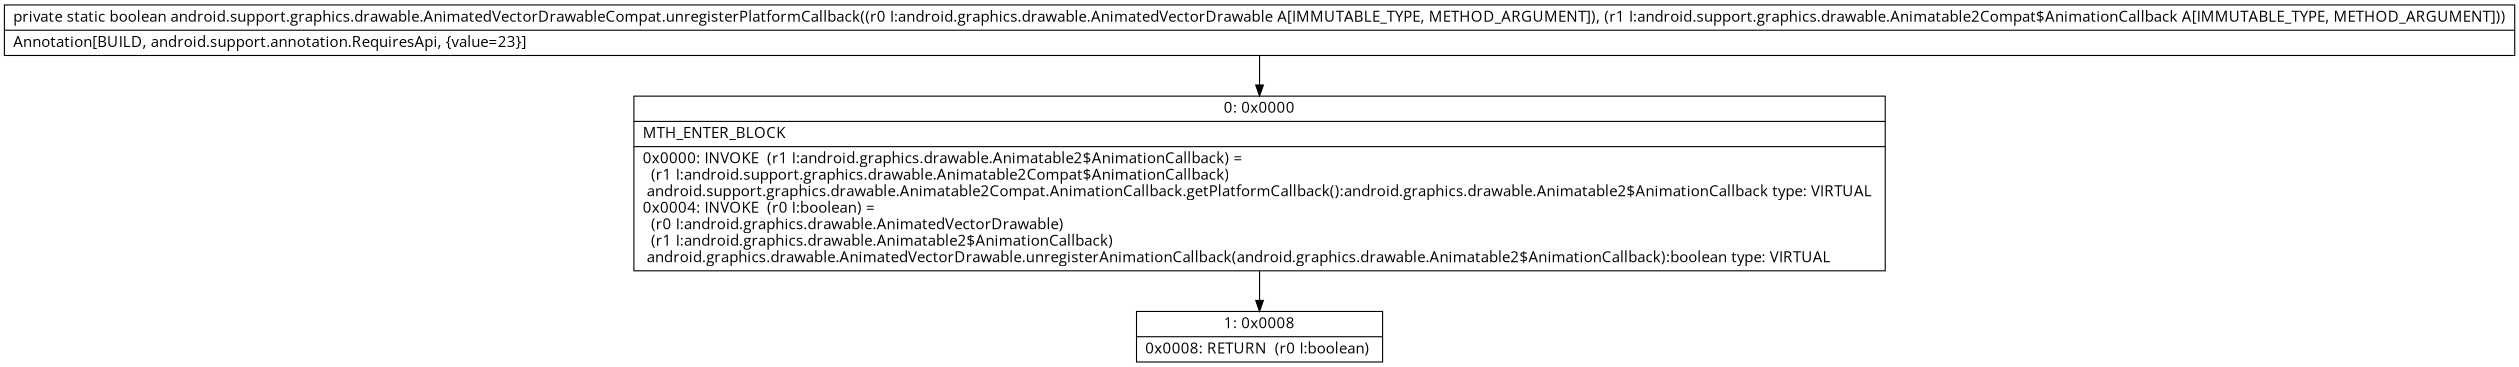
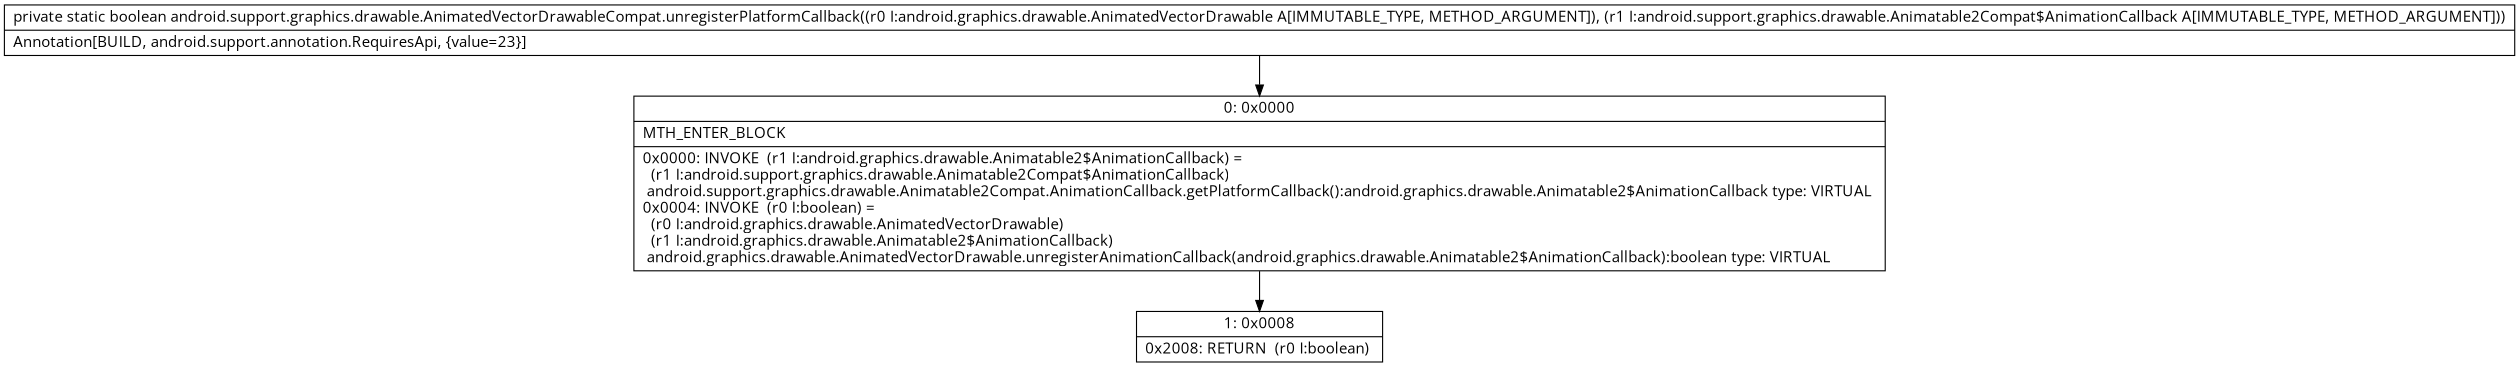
node "1: 0x0008": text "0x0008: RETURN  (r0 I:boolean)" -> "0x2008: RETURN  (r0 I:boolean)"
